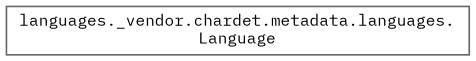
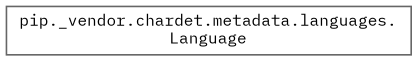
node "languages._vendor.chardet.metadata.languages. Language": label "languages._vendor.chardet.metadata.languages. Language" -> "pip._vendor.chardet.metadata.languages. Language"
